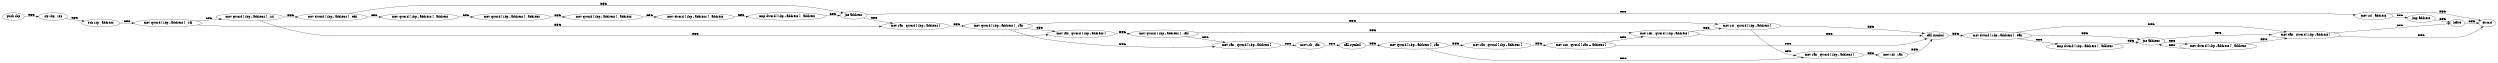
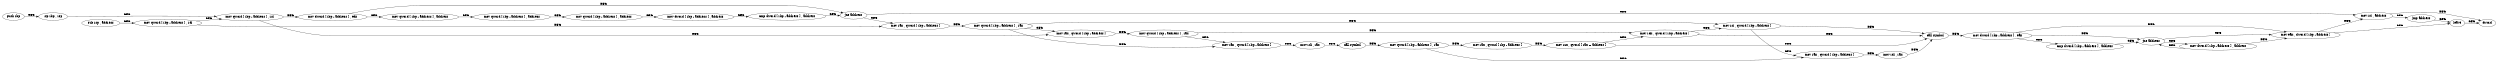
edge "rsp rbp , rsp" -> "sub rsp , address": now "rsp rbp , rsp" -> "mov qword [ rbp - address ] , rsi"
edge "mov eax , dword [ rbp - address ]" -> "dword": now "mov eax , dword [ rbp - address ]" -> "mov rsi , address"
